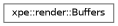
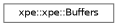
node "xpe::render::Buffers": label "xpe::render::Buffers" -> "xpe::xpe::Buffers"
